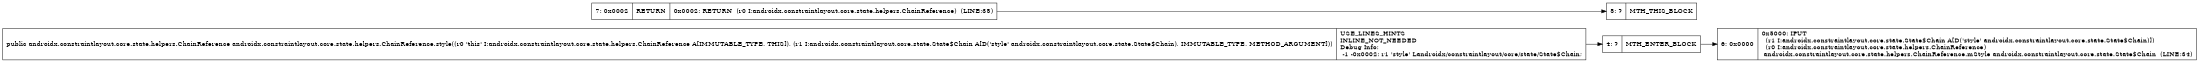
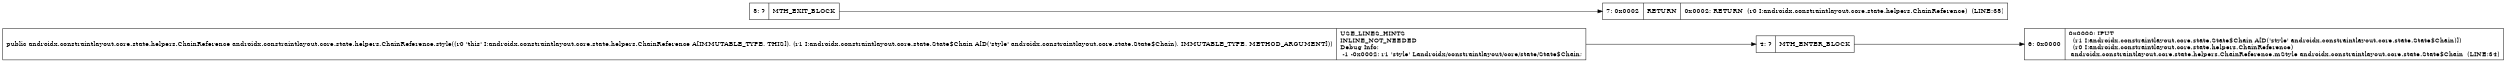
edge "7: 0x0002" -> "5: ?": reversed
node "5: ?": text "MTH_THIS_BLOCK" -> "MTH_EXIT_BLOCK"
node "6: 0x0000": text "0x5000: IPUT" -> "0x0000: IPUT"
